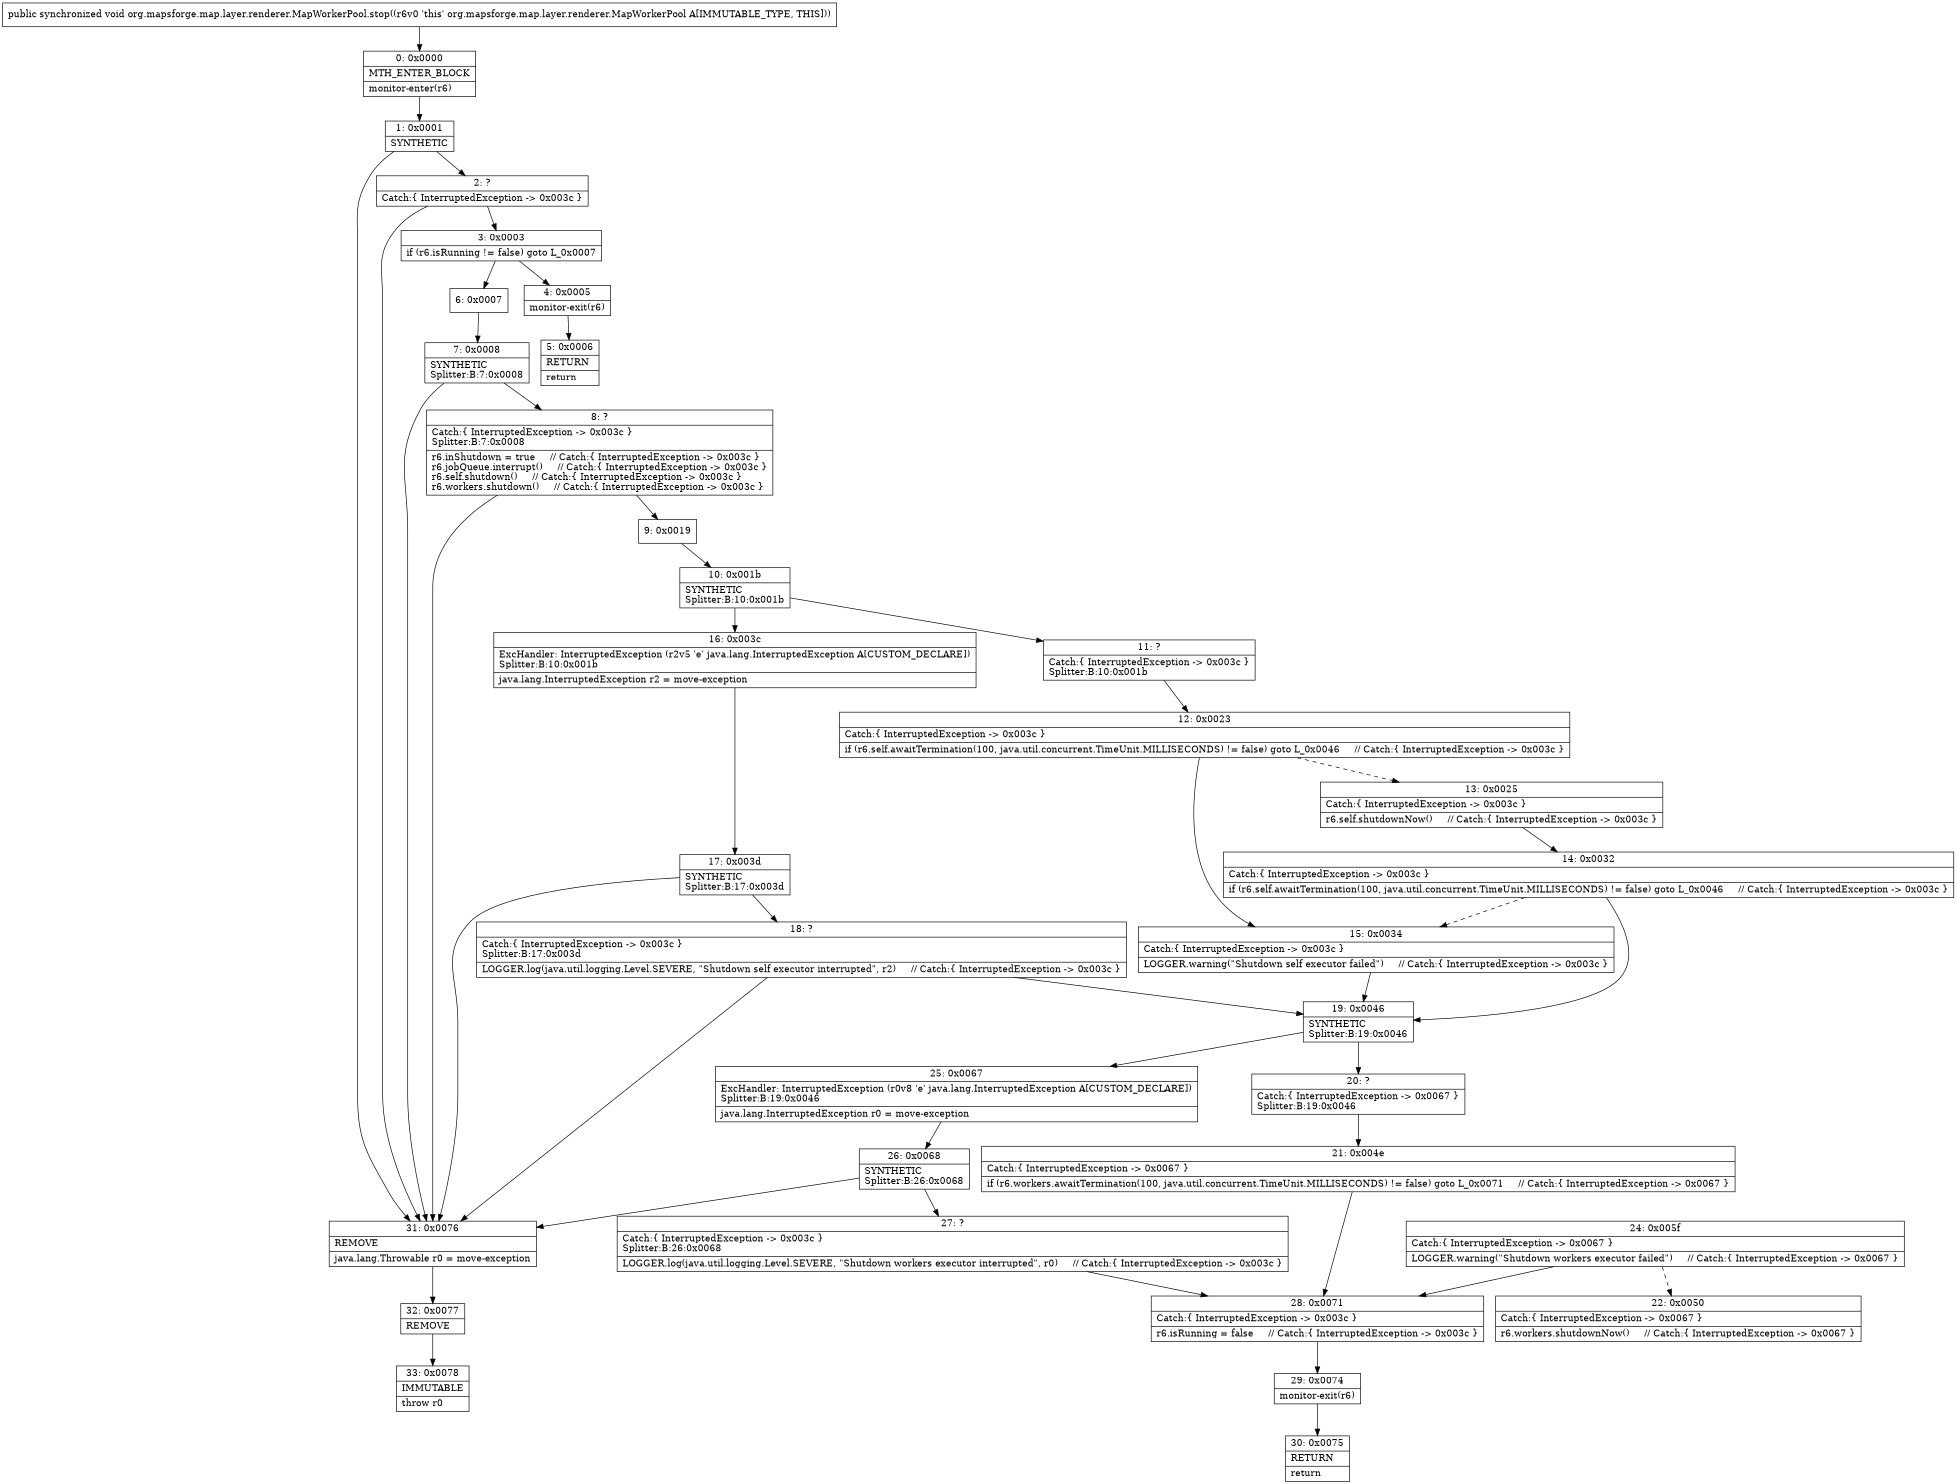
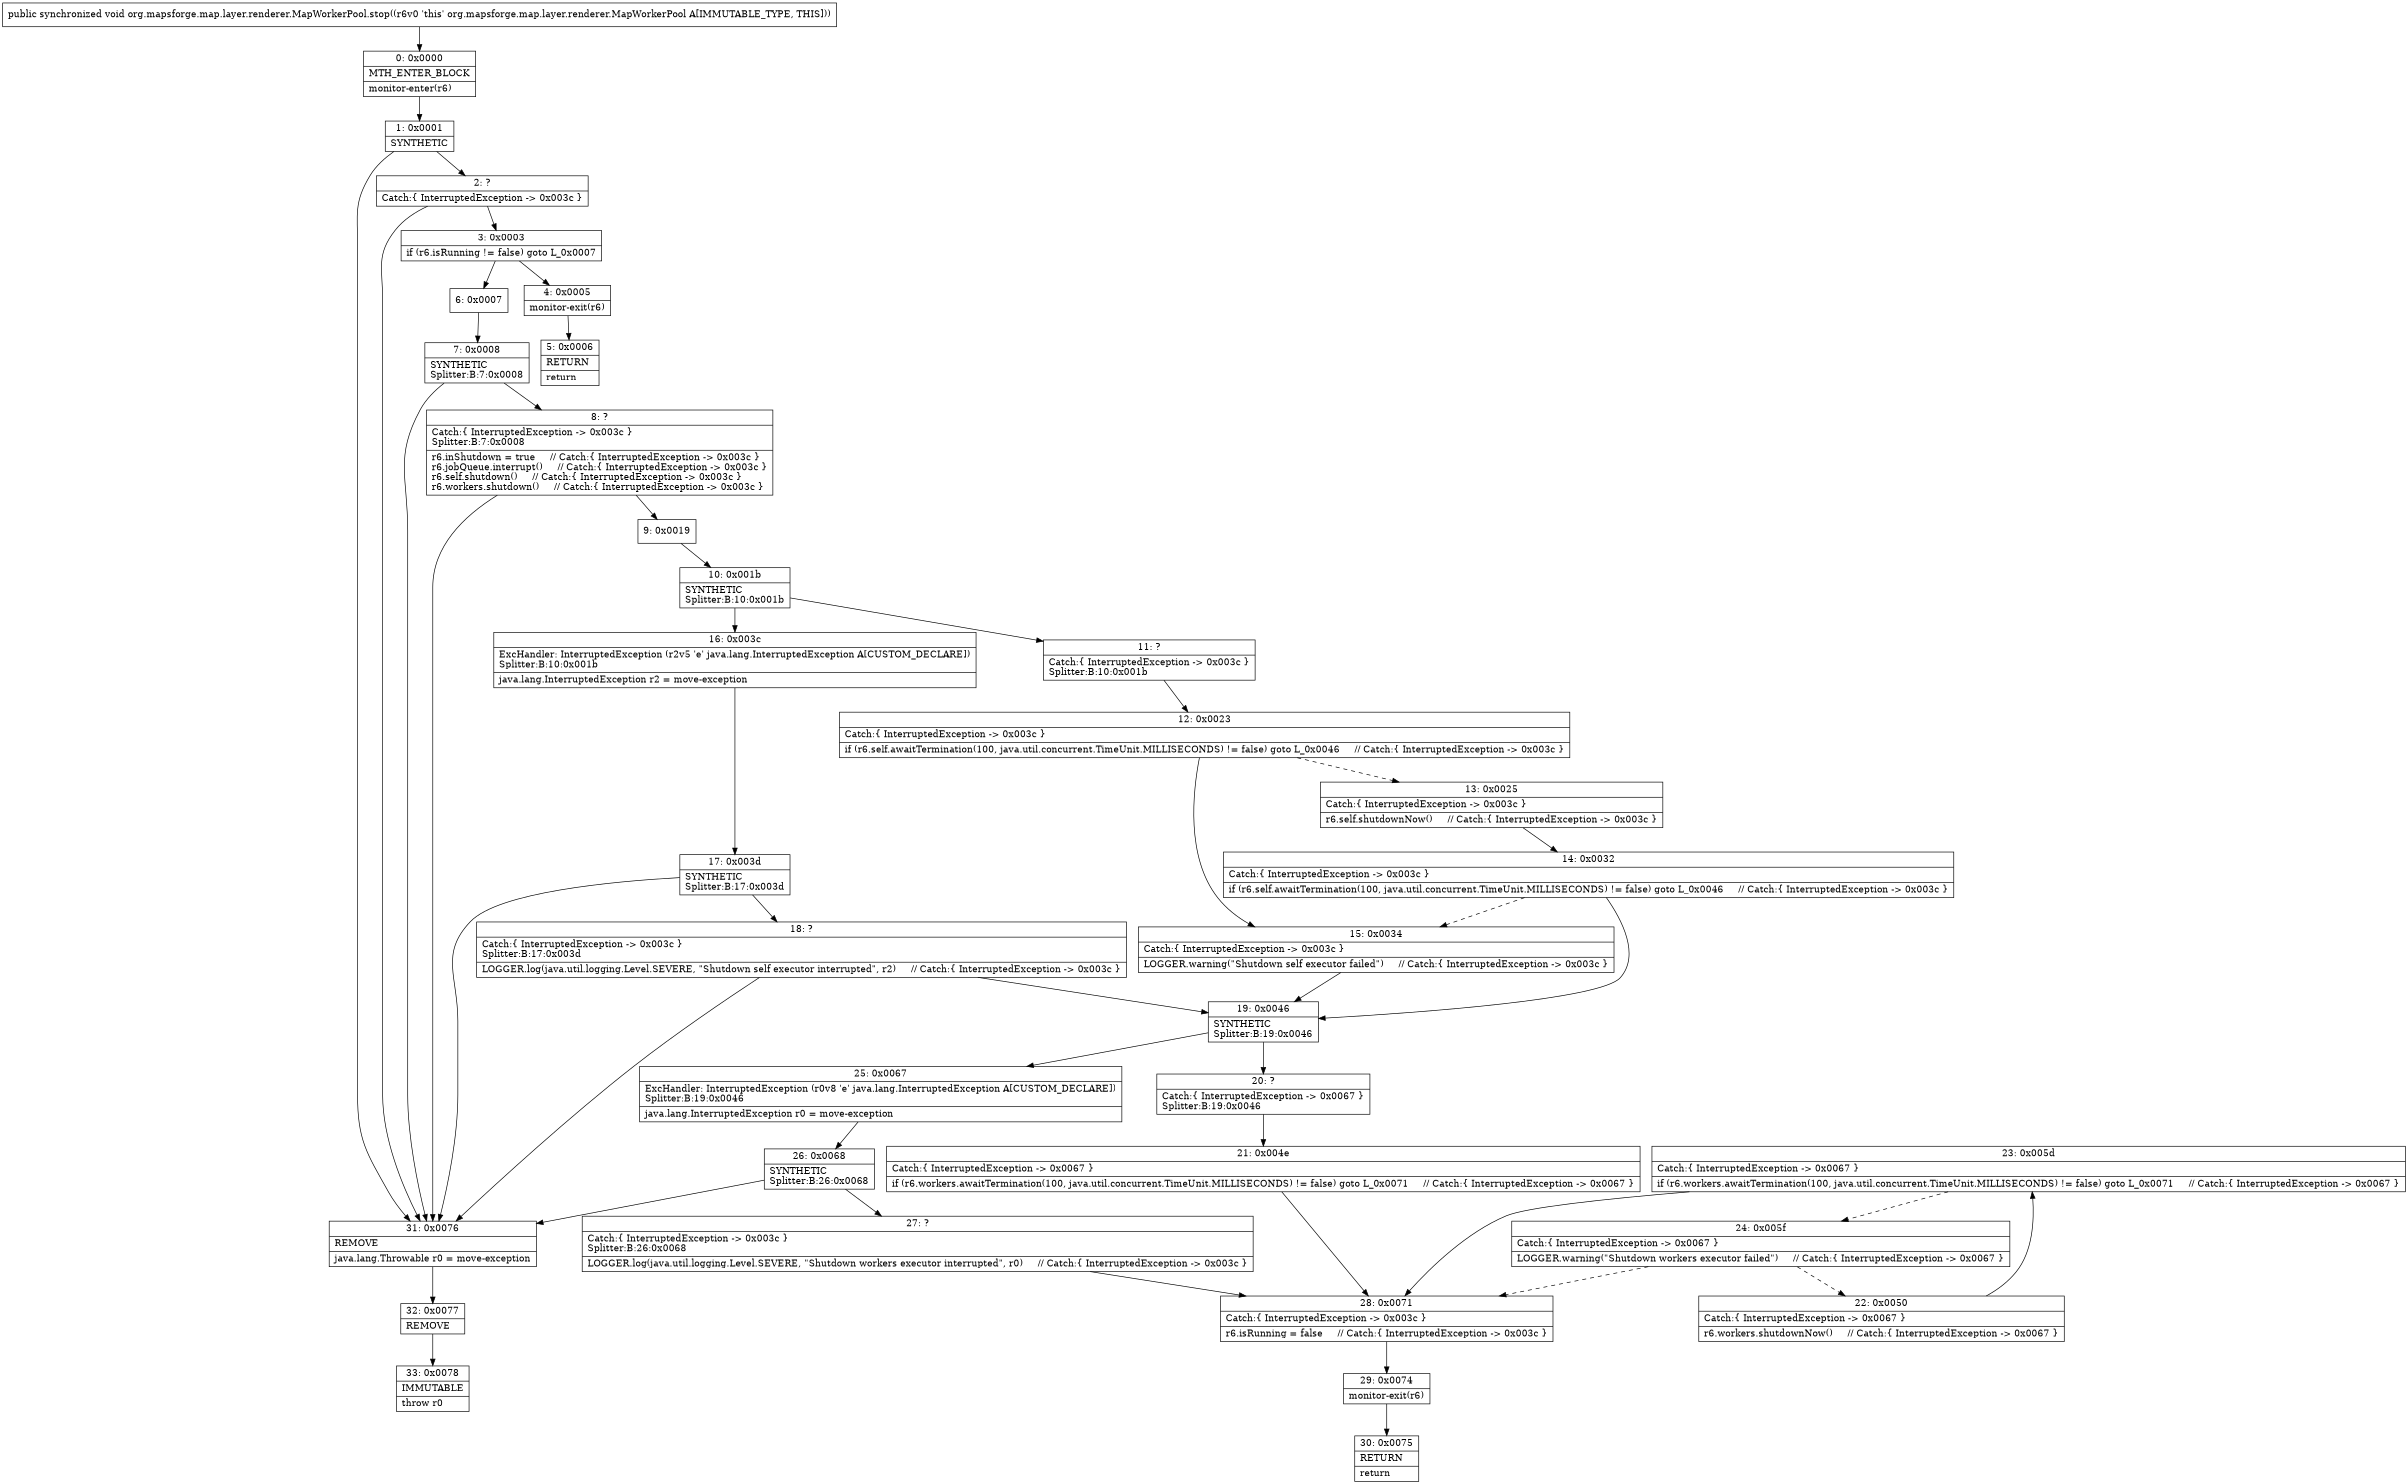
node "23: 0x005d": added
edge "24: 0x005f" -> "28: 0x0071": style solid -> dashed
